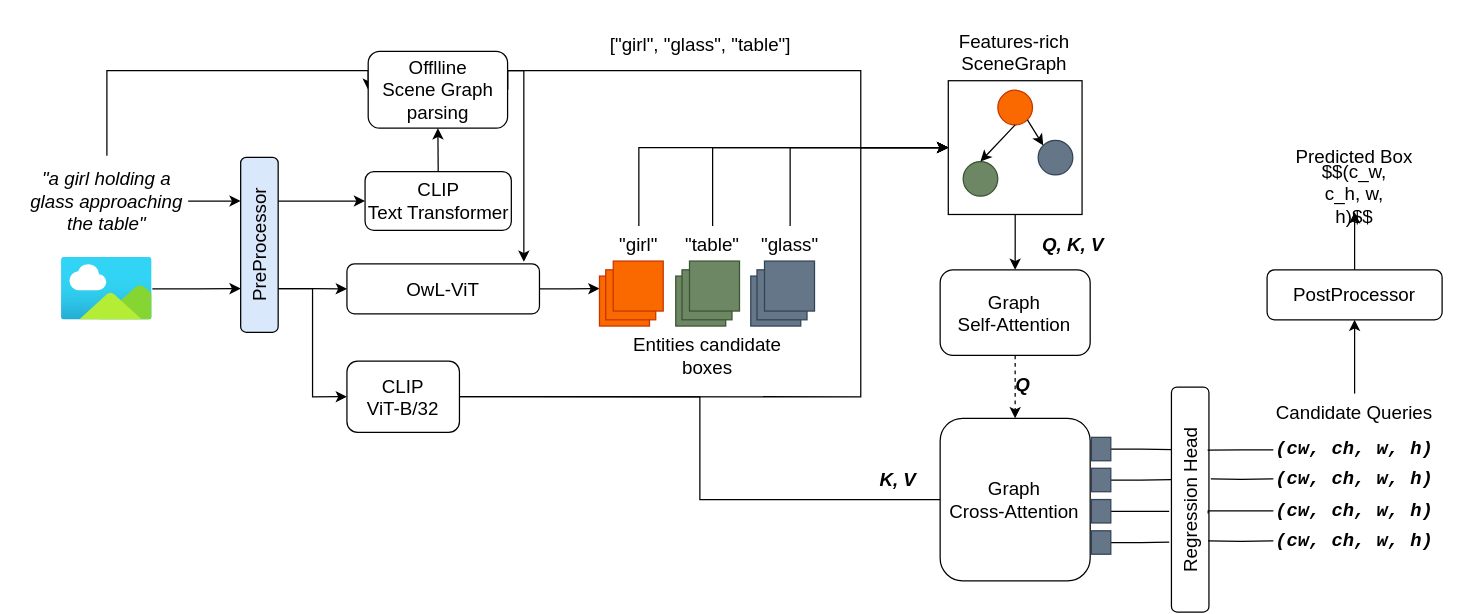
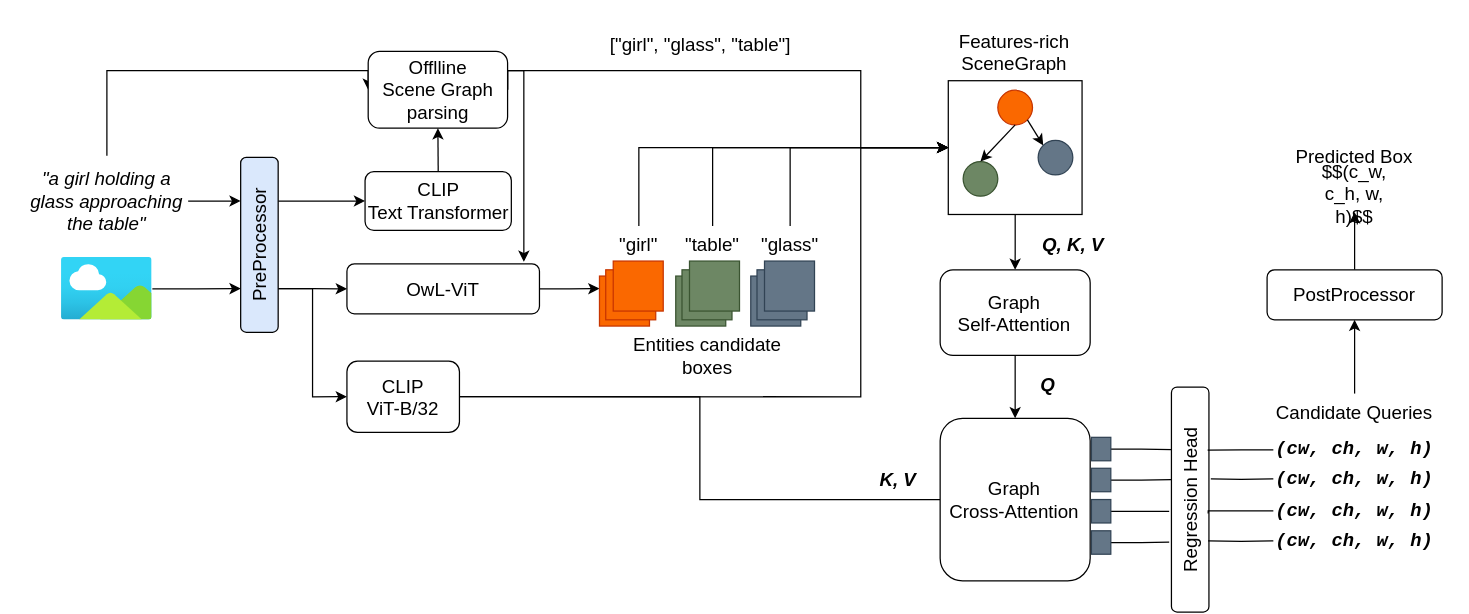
edge "Graph Self-Attention" -> "Graph Cross-Attention": style dashed -> solid
node "Q": moved (1023, 385) -> (1048, 385)
